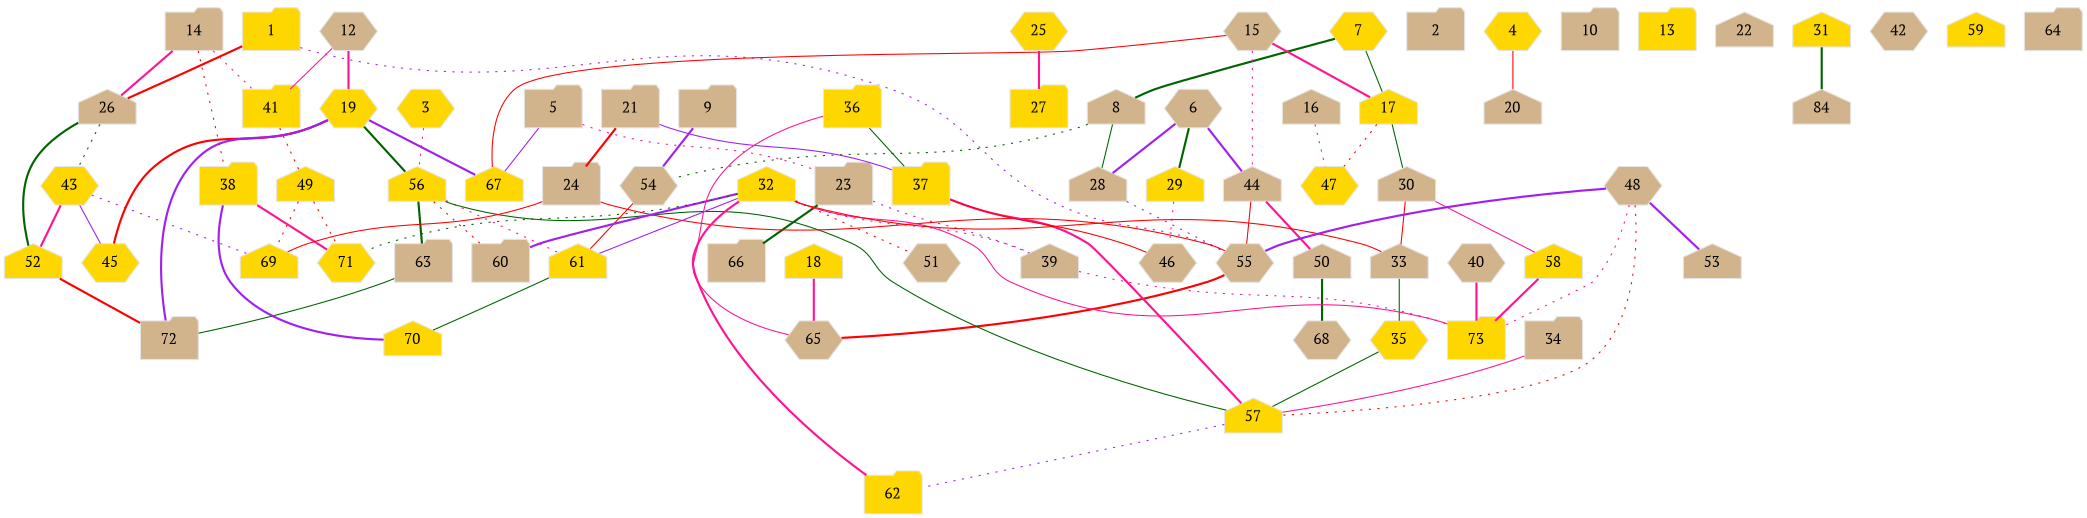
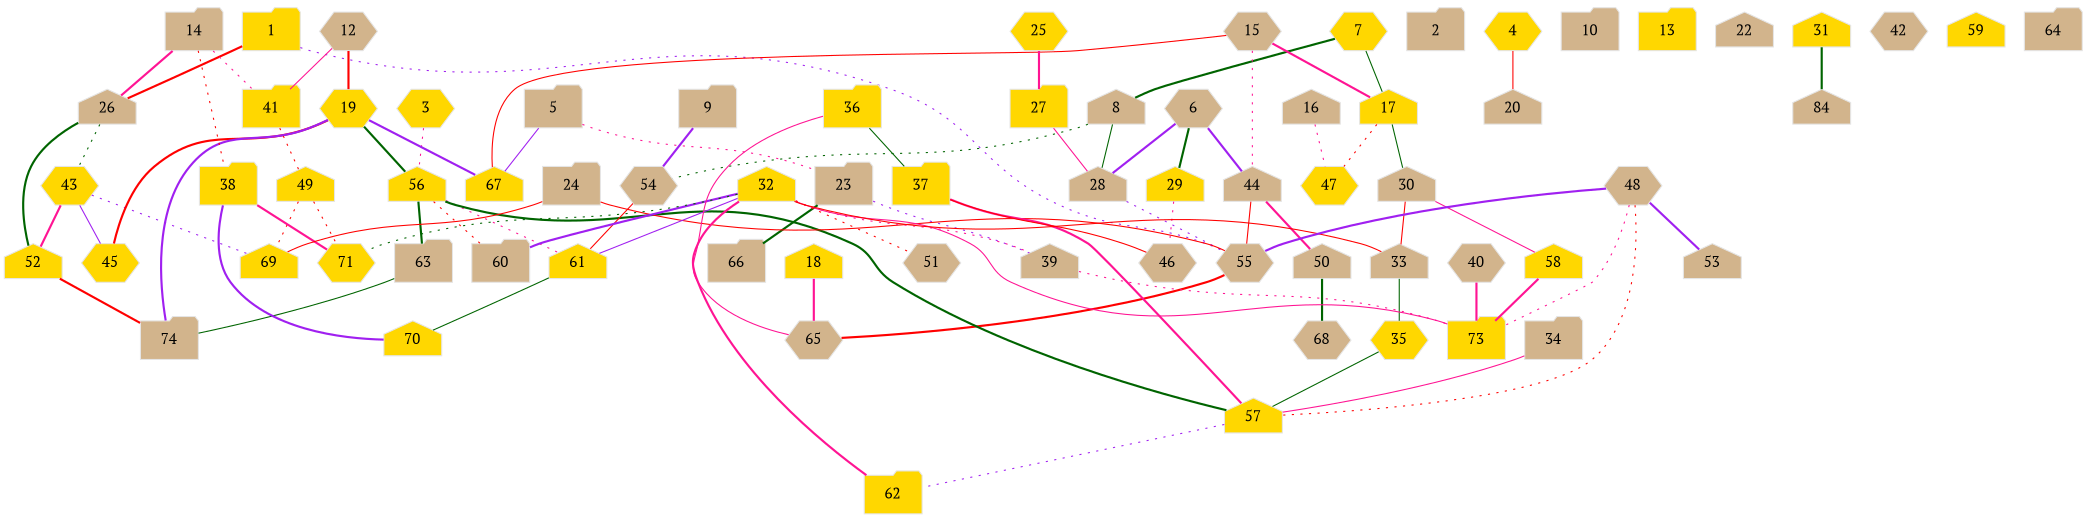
edge "12" -- "19": color deeppink -> red
node "21": removed
edge "27" -- "28": added
edge "56" -- "57": style solid -> bold
node "72": label "72" -> "74"
